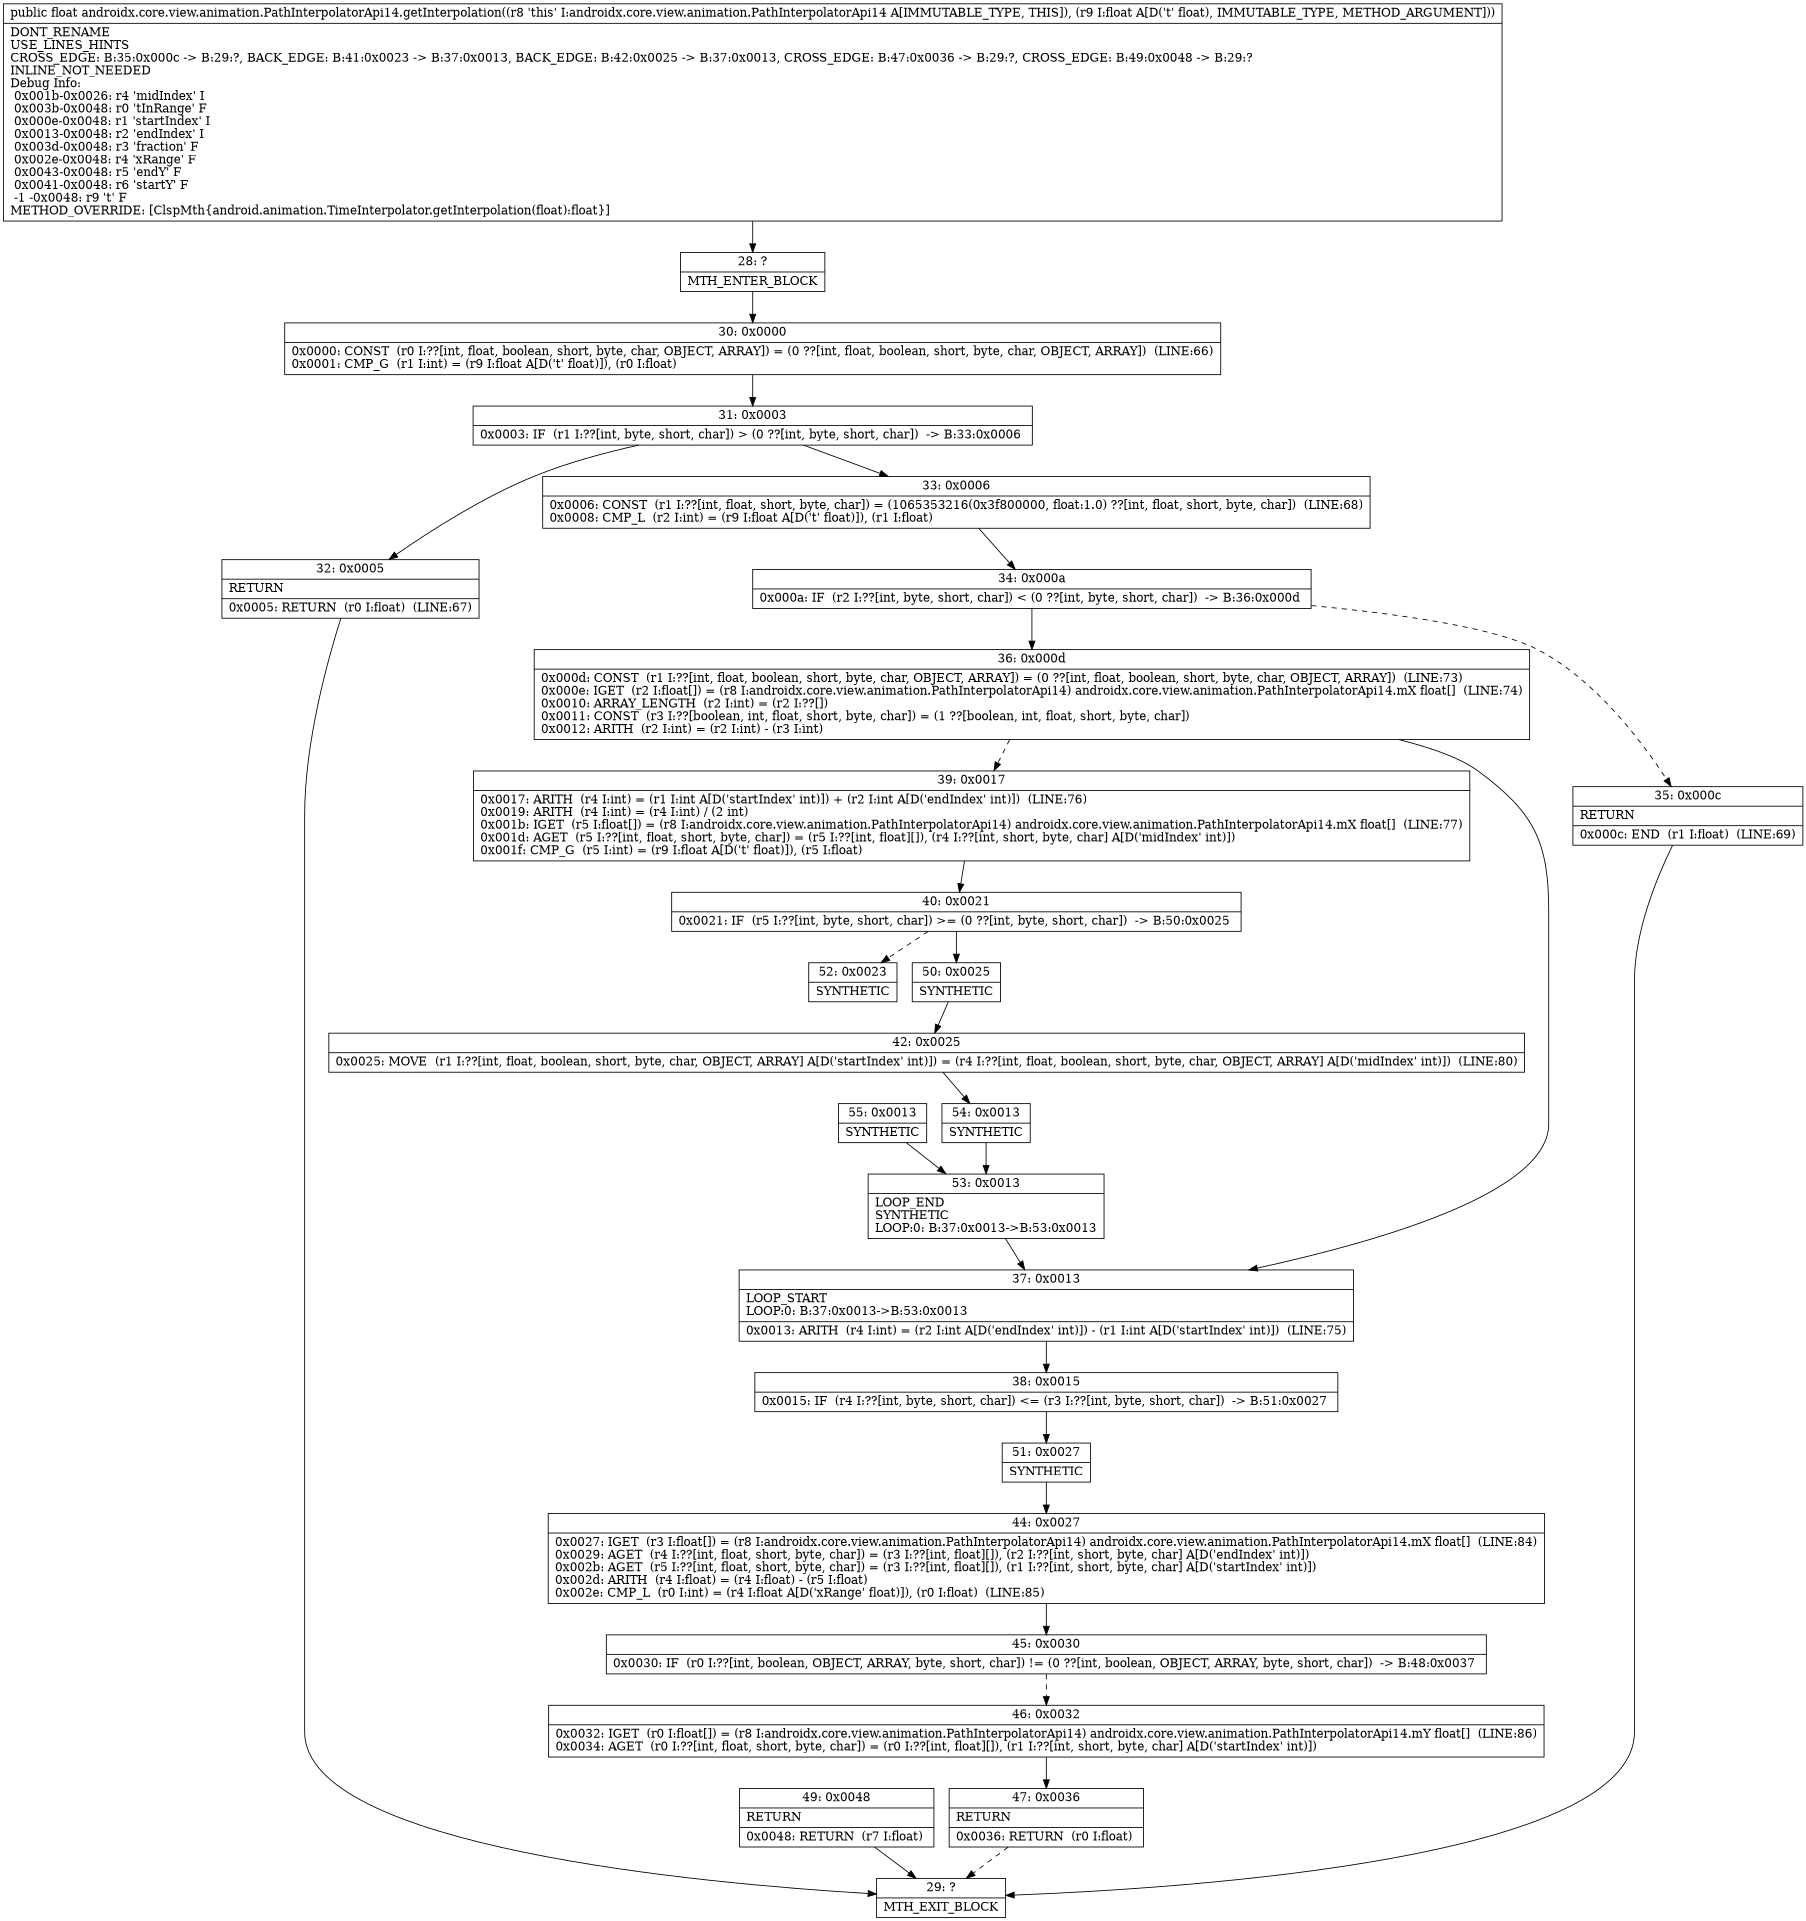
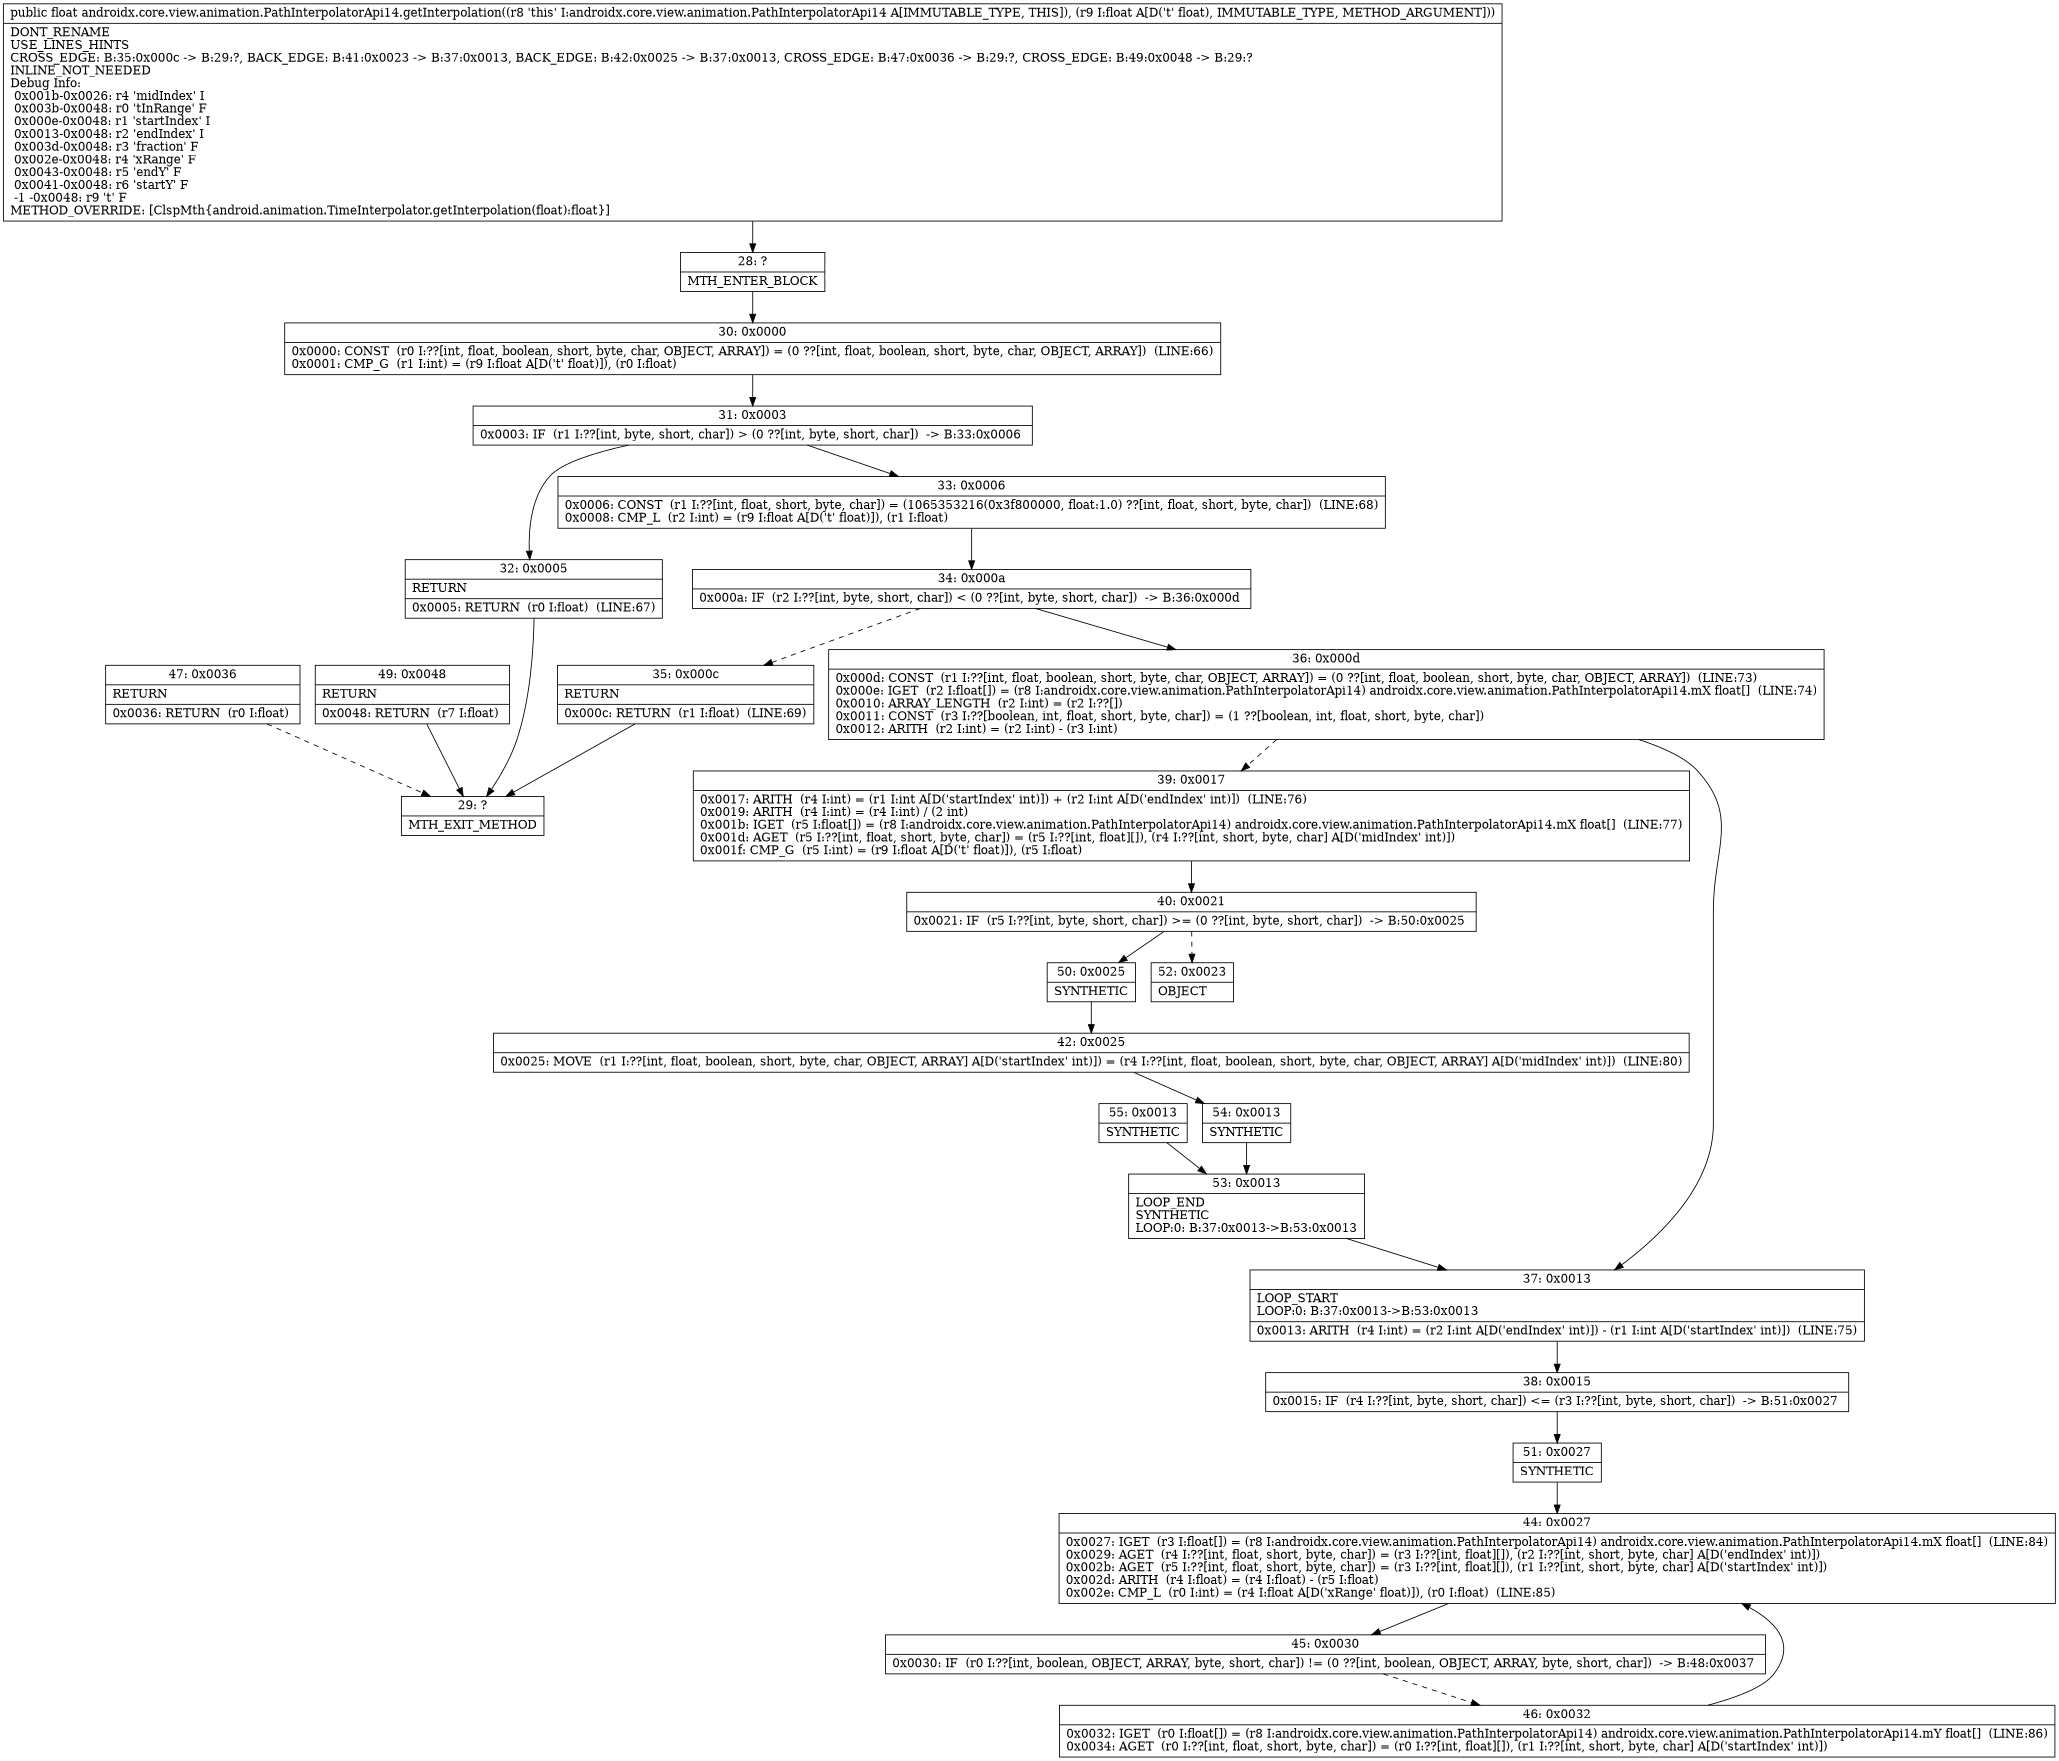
node "35: 0x000c": text "0x000c: END  (r1 I:float)  (LINE:69)" -> "0x000c: RETURN  (r1 I:float)  (LINE:69)"
node "52: 0x0023": text "SYNTHETIC" -> "OBJECT"
edge "46: 0x0032" -> "47: 0x0036": now "46: 0x0032" -> "44: 0x0027"
node "29: ?": text "MTH_EXIT_BLOCK" -> "MTH_EXIT_METHOD"
